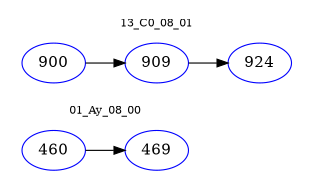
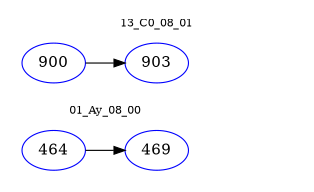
node "909": label "909" -> "903"
node "924": removed
node "460": label "460" -> "464"
